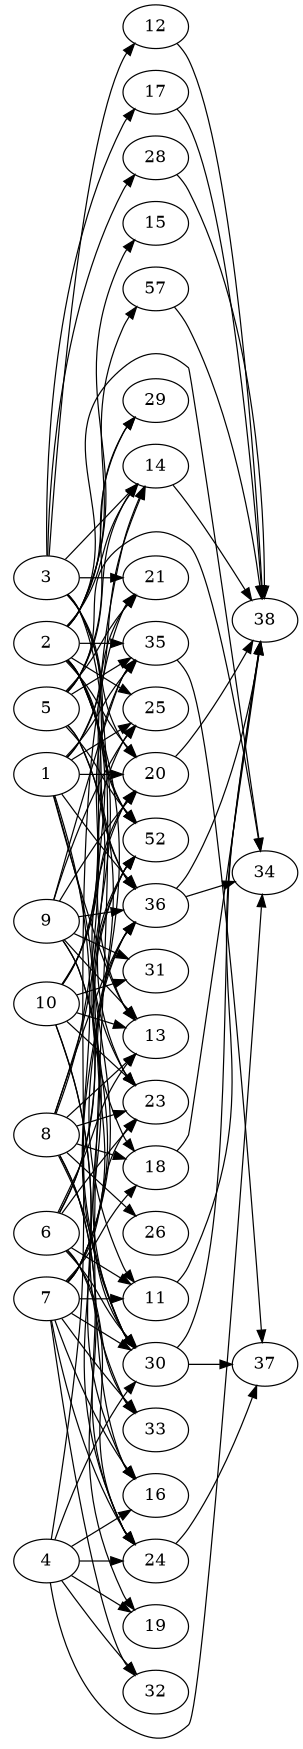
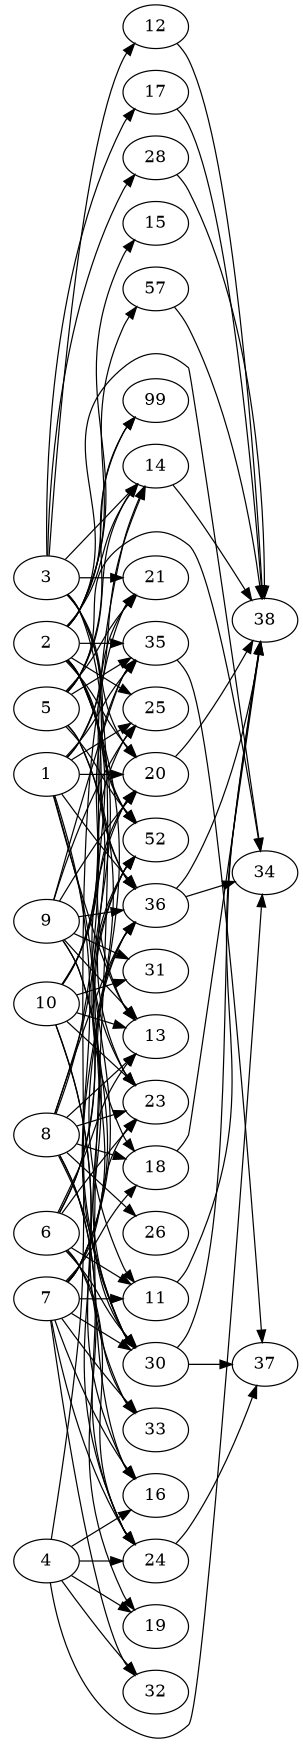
node "29": label "29" -> "99"
edge "4" -> "30": removed
